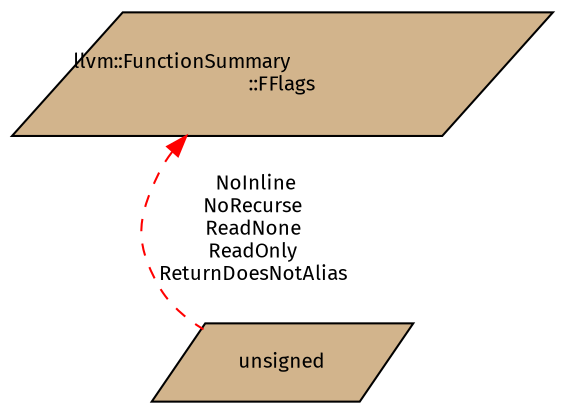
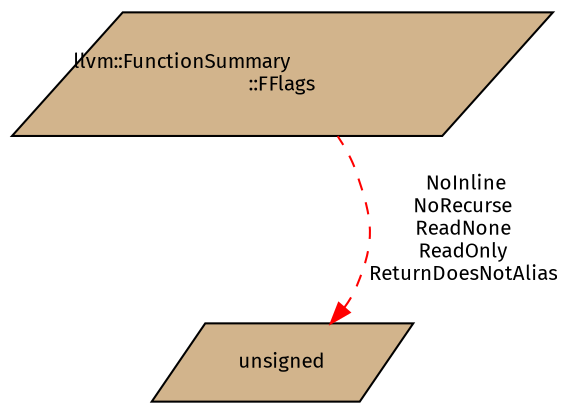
edge "unsigned" -> "llvm::FunctionSummary ::FFlags": reversed
